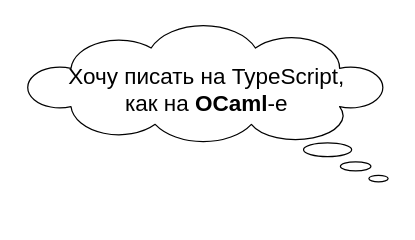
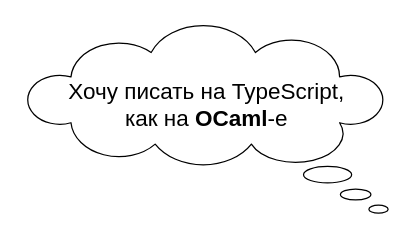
node "Хочу писать на TypeScript, как на OCaml-е": size 363x156 -> 363x188
